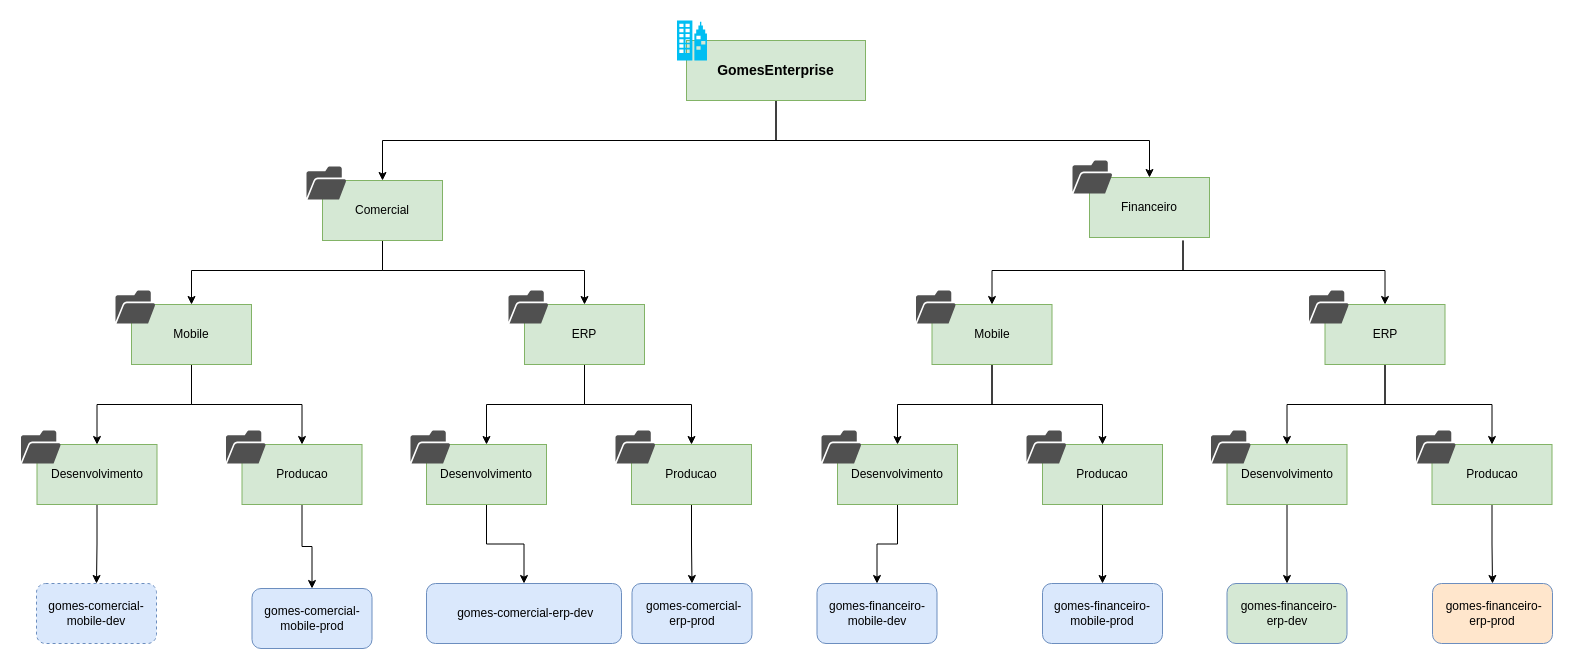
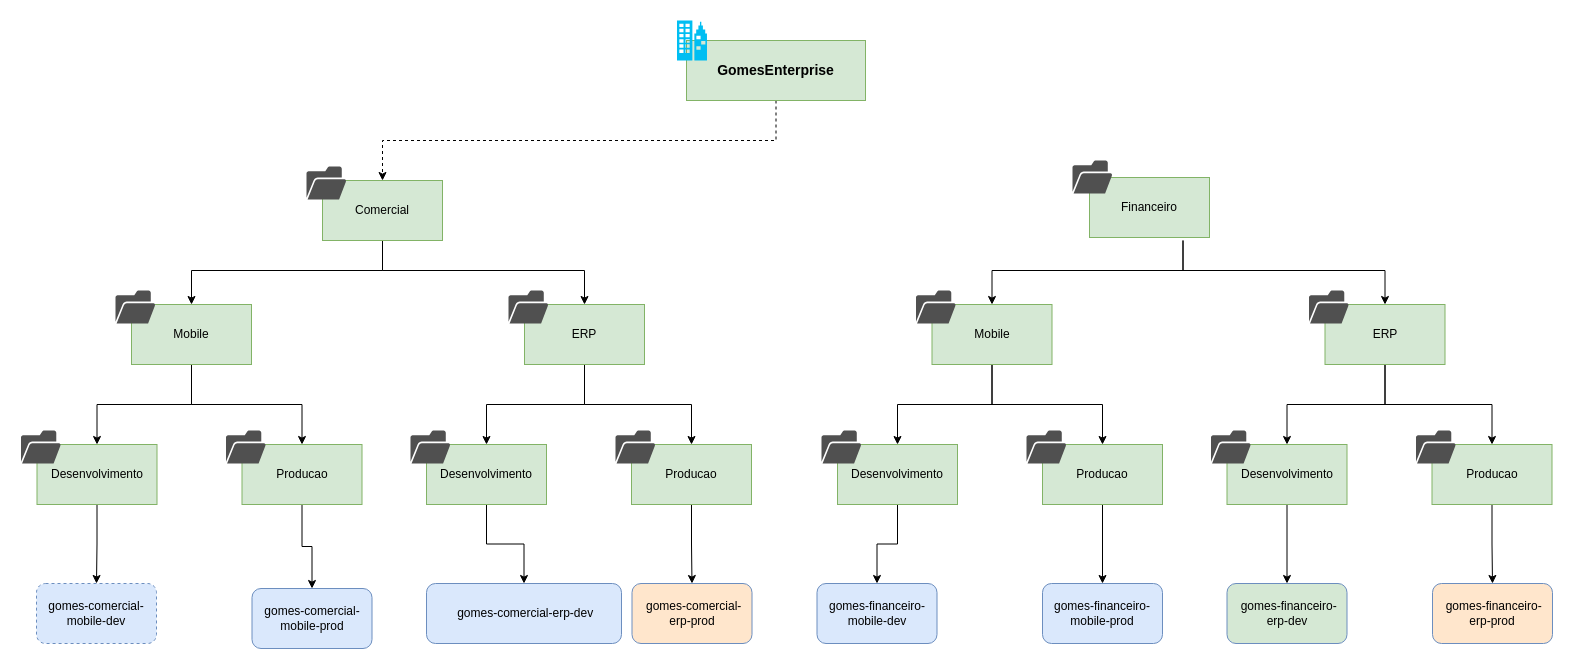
edge "GomesEnterprise" -> "Comercial": style solid -> dashed
edge "GomesEnterprise" -> "Financeiro": removed
node "gomes-comercial-erp-prod": fillcolor #dae8fc -> #ffe6cc
